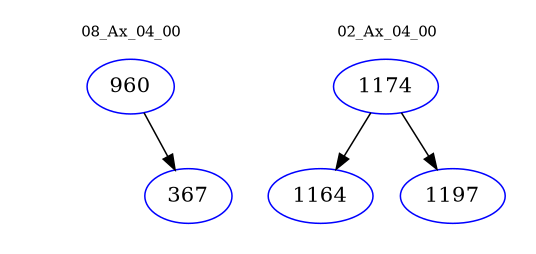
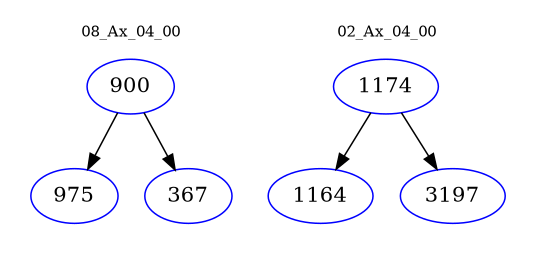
node "960": label "960" -> "900"
node "975": added
node "1197": label "1197" -> "3197"
